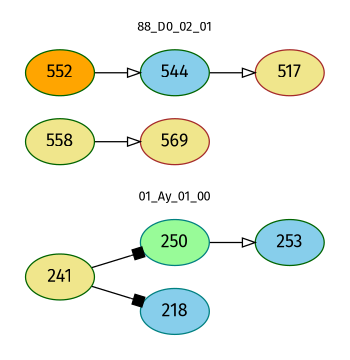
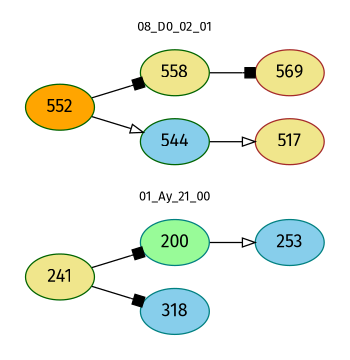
cluster "88_D0_02_01": label "88_D0_02_01" -> "08_D0_02_01"
edge "552" -> "558": added
edge "558" -> "569": arrowhead onormal -> box
cluster "01_Ay_01_00": label "01_Ay_01_00" -> "01_Ay_21_00"
node "250": label "250" -> "200"
node "253": color darkgreen -> teal
node "218": label "218" -> "318"
